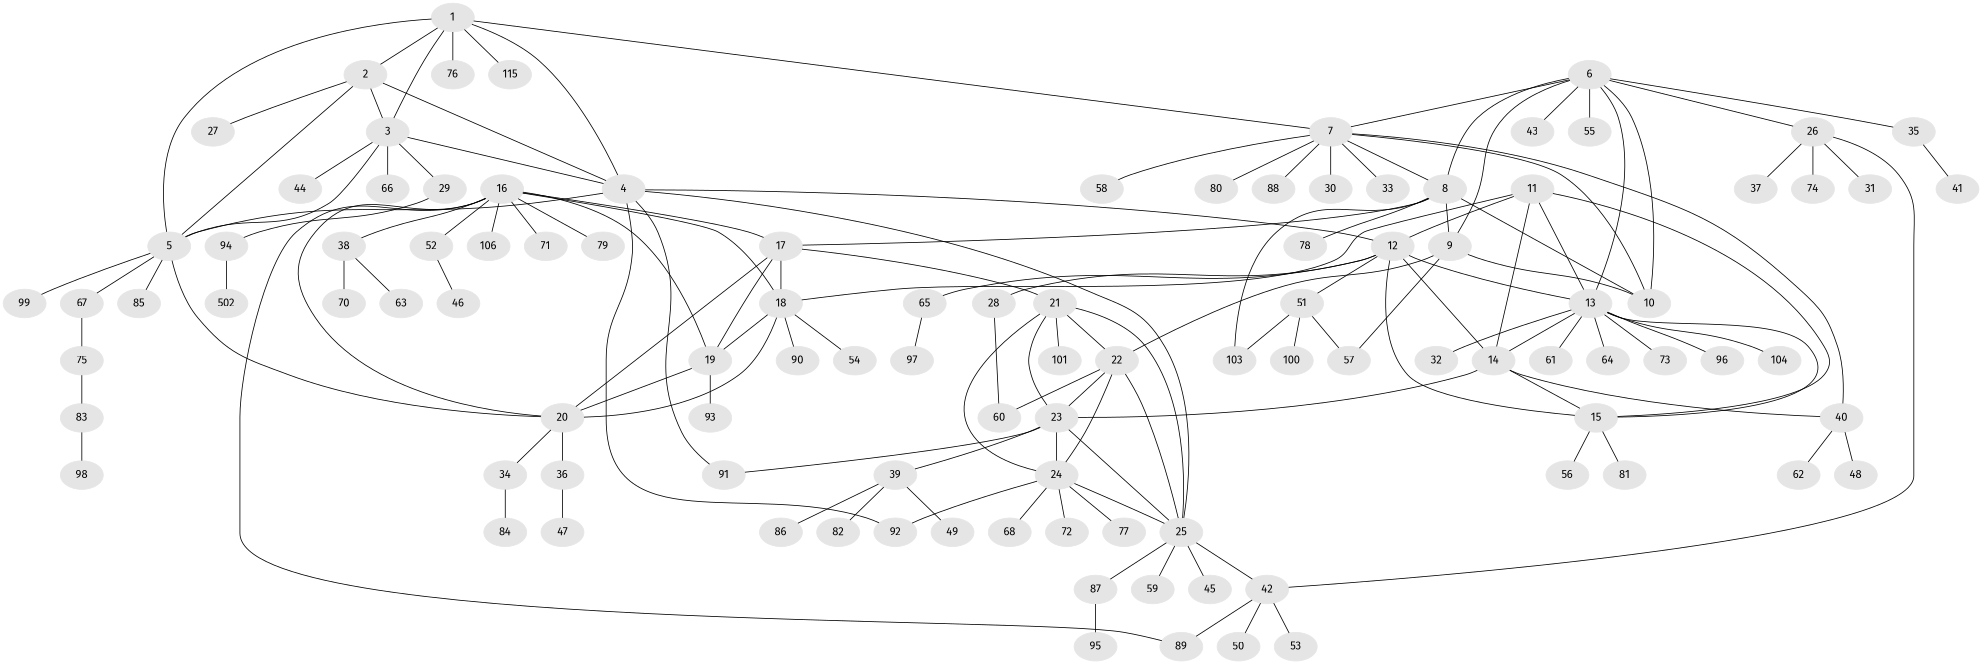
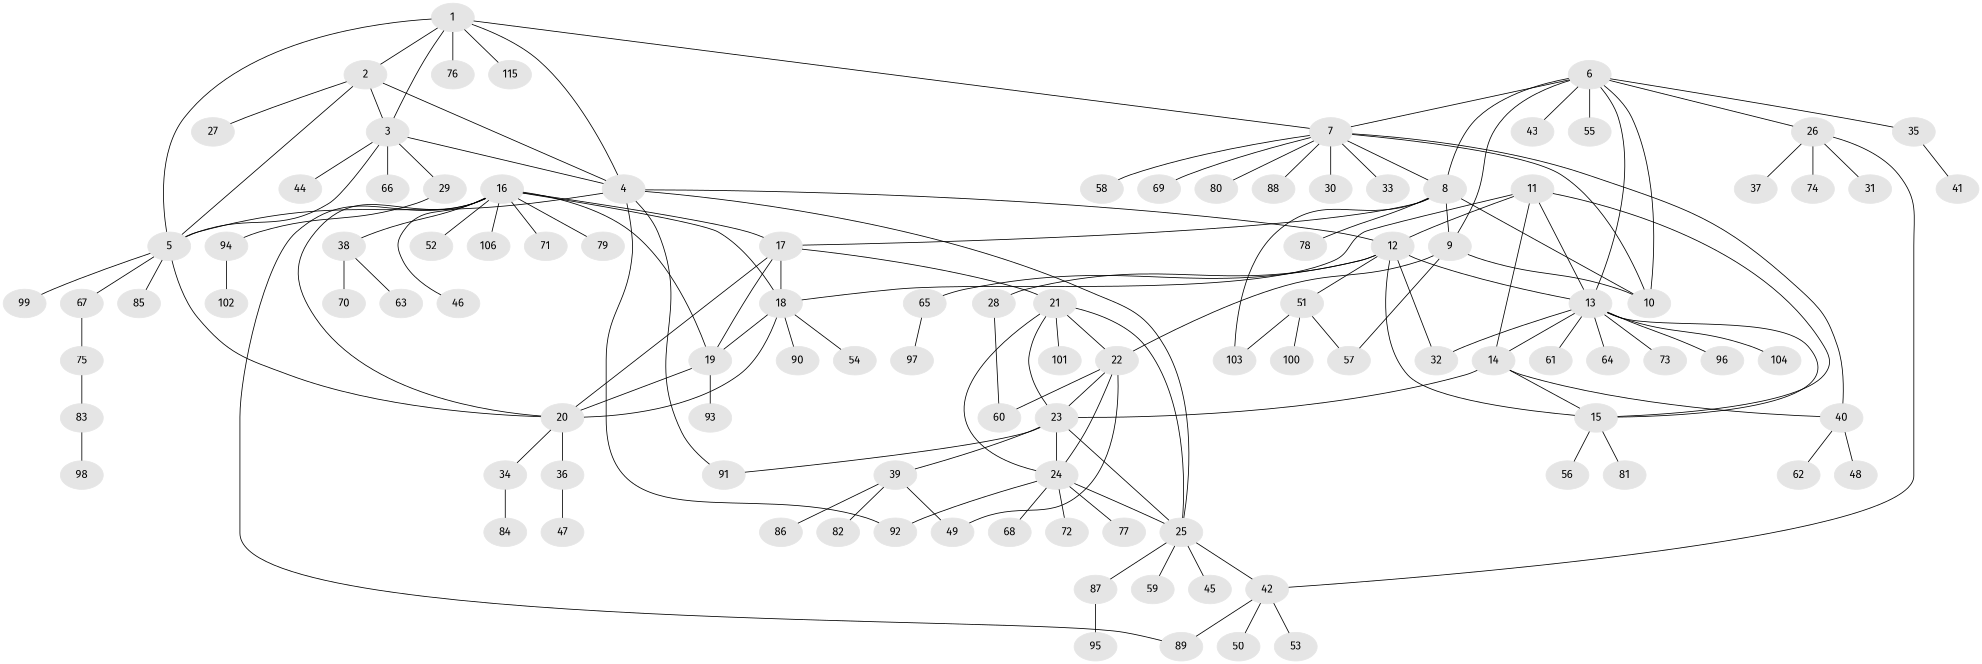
node "69": added
edge "52" -- "46": now "16" -- "46"
node "502": label "502" -> "102"
edge "12" -- "14": now "12" -- "32"
edge "22" -- "25": now "22" -- "49"
